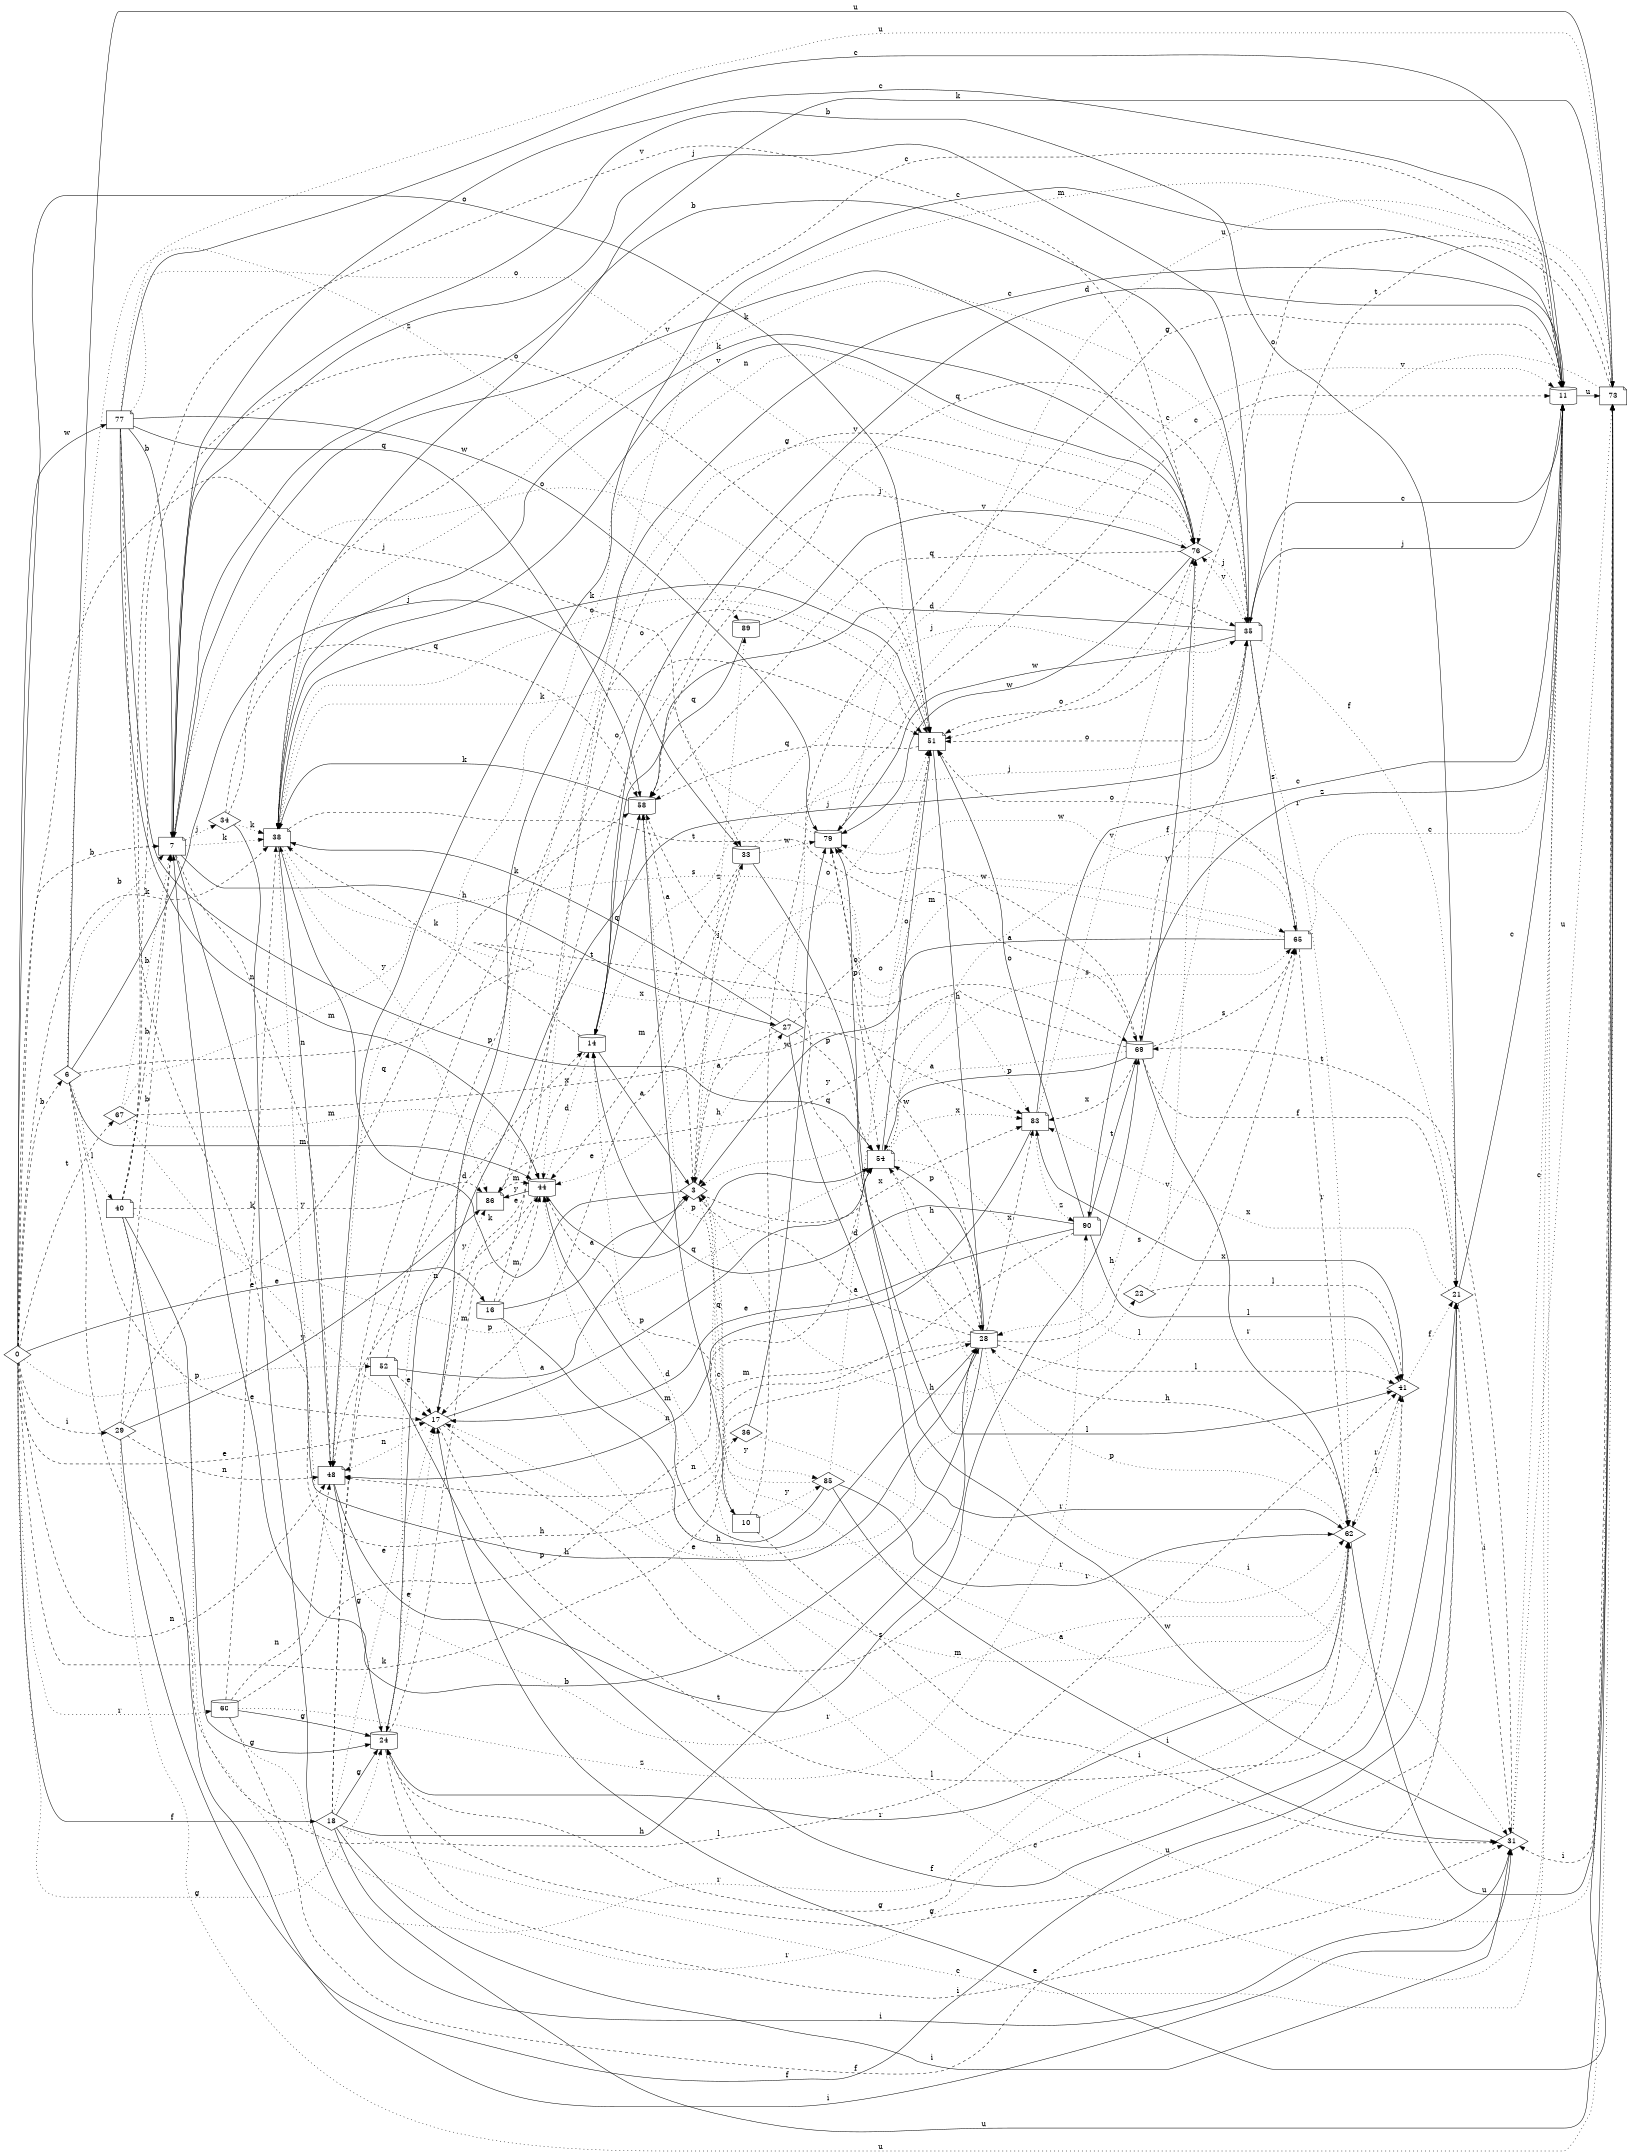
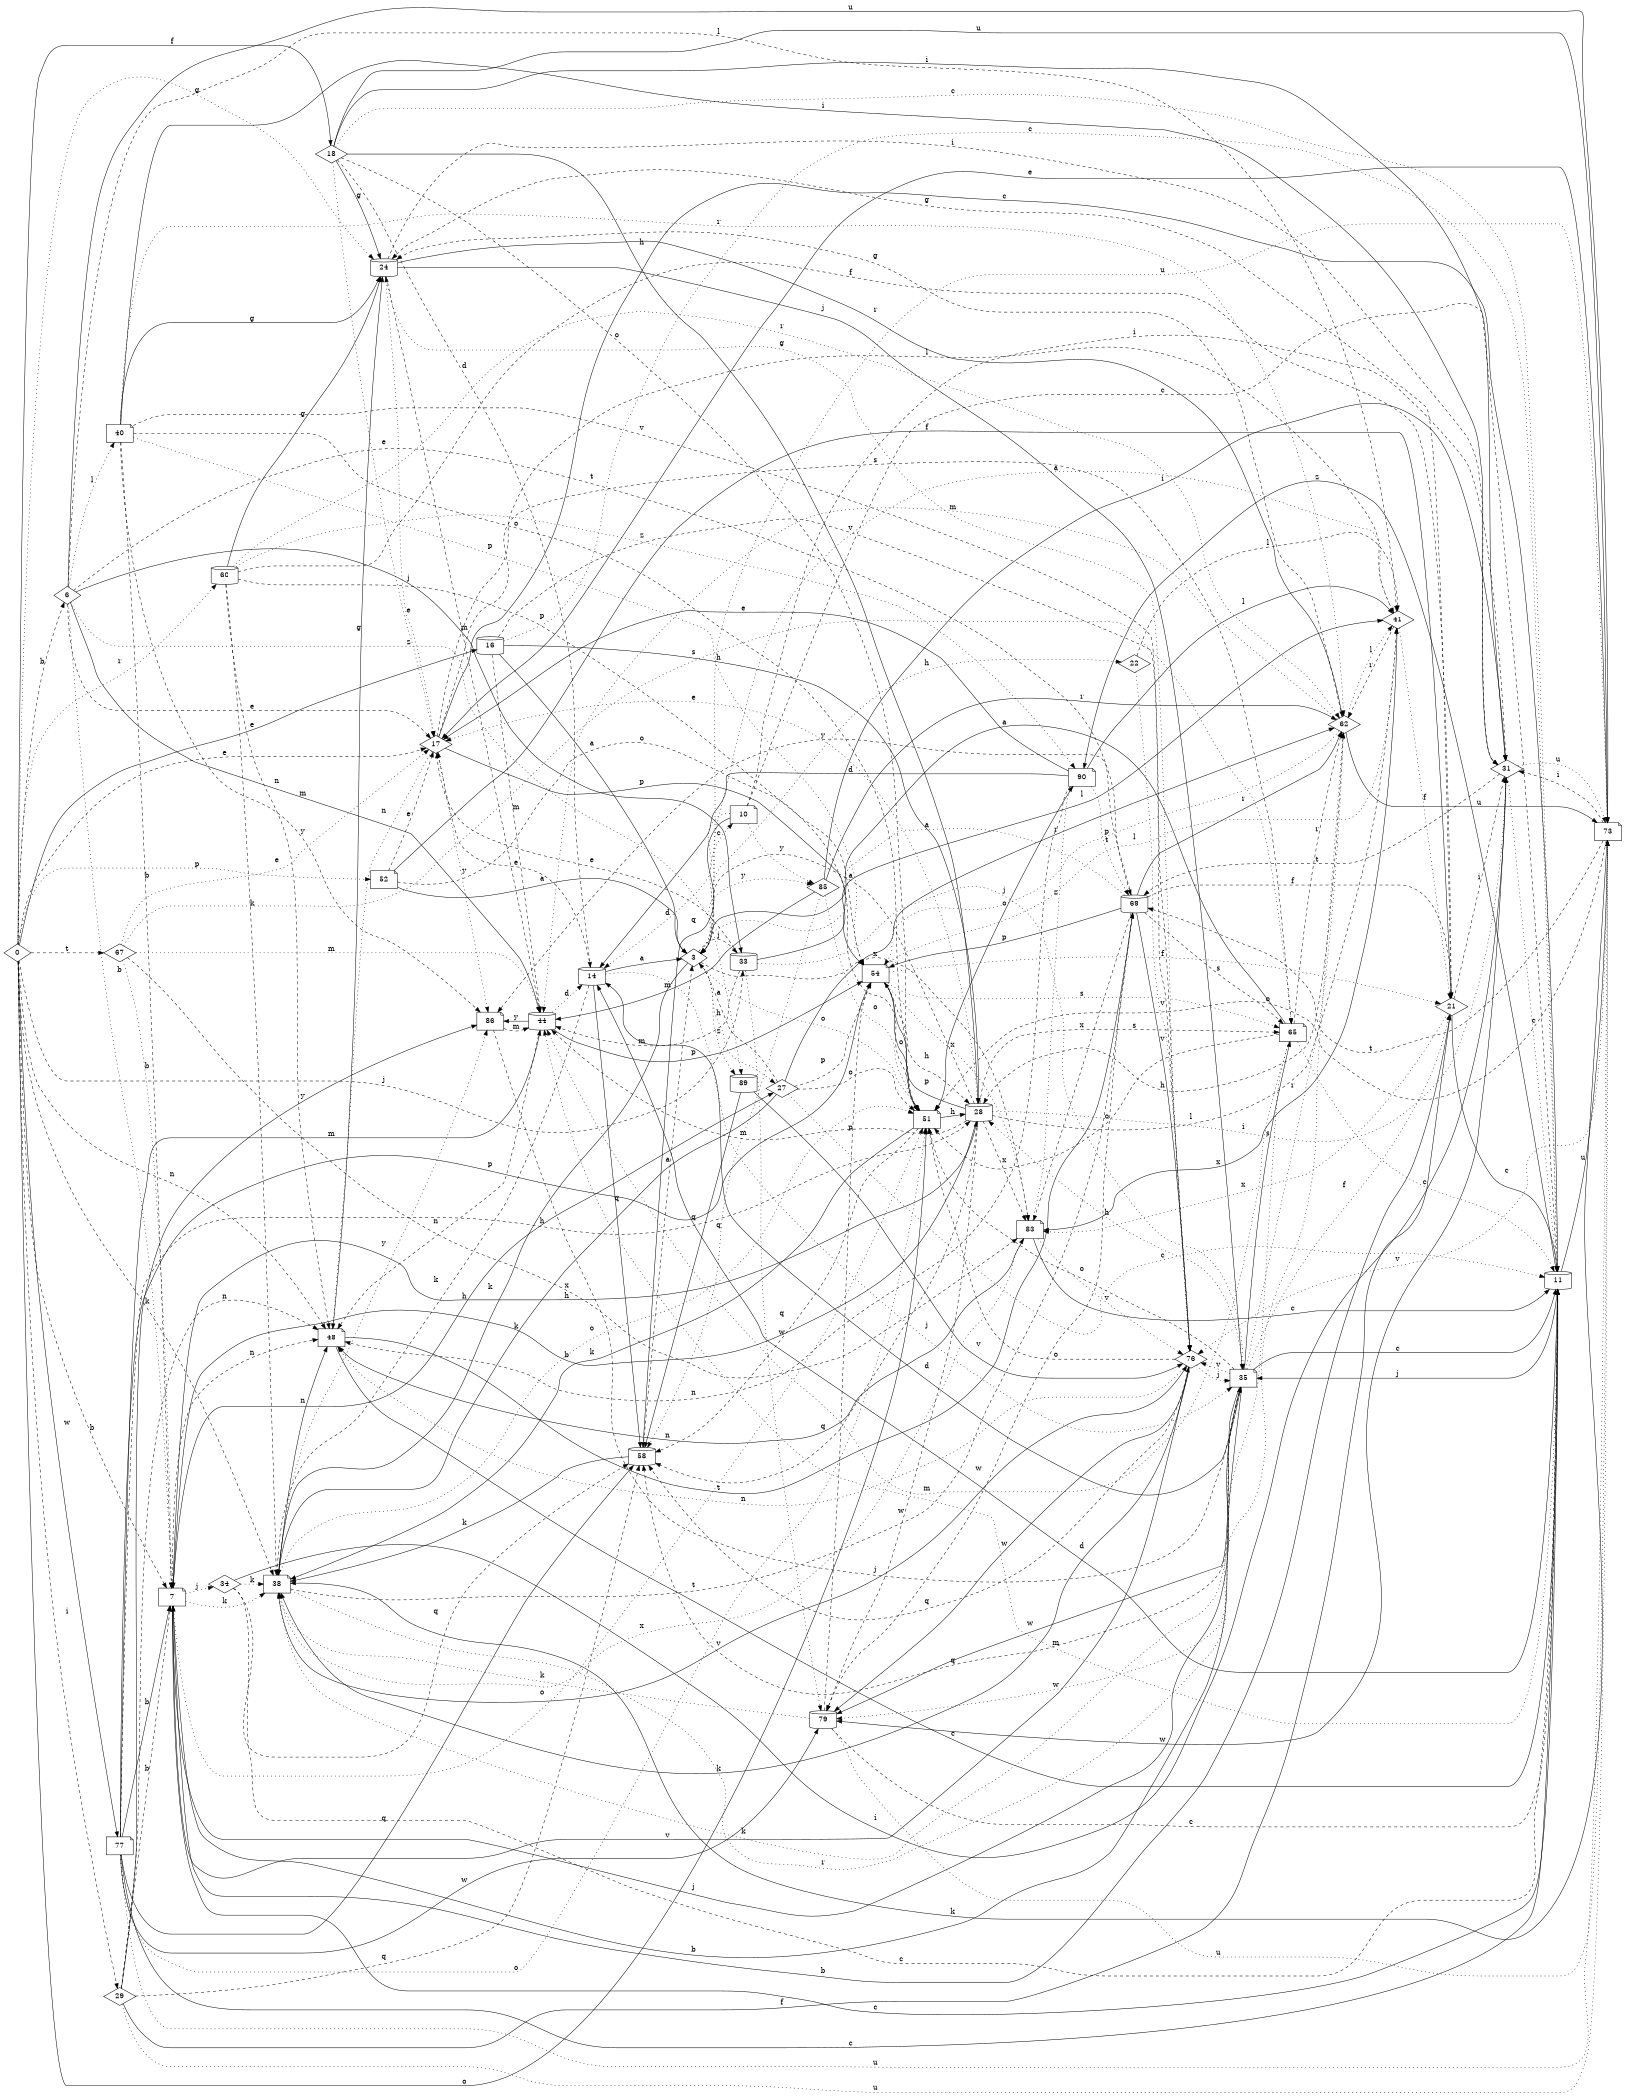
edge "10" -> "11": label "g" -> "c"
edge "90" -> "69": style solid -> dotted
node "36": removed
